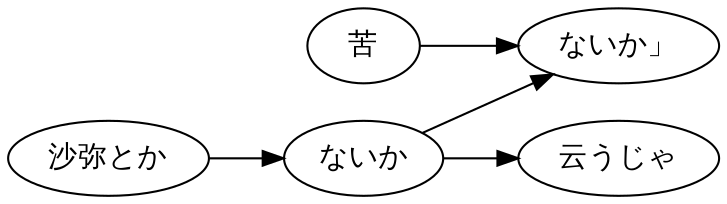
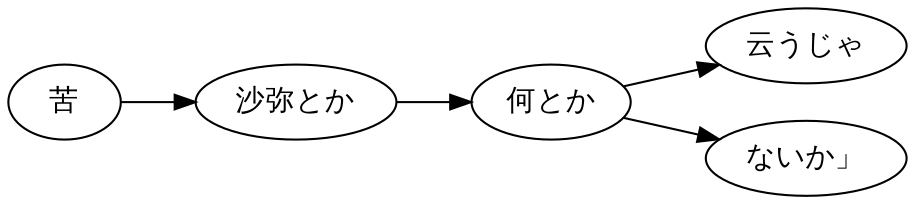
edge "苦" -> "ないか」": now "苦" -> "沙弥とか"
node "ないか": label "ないか" -> "何とか"
